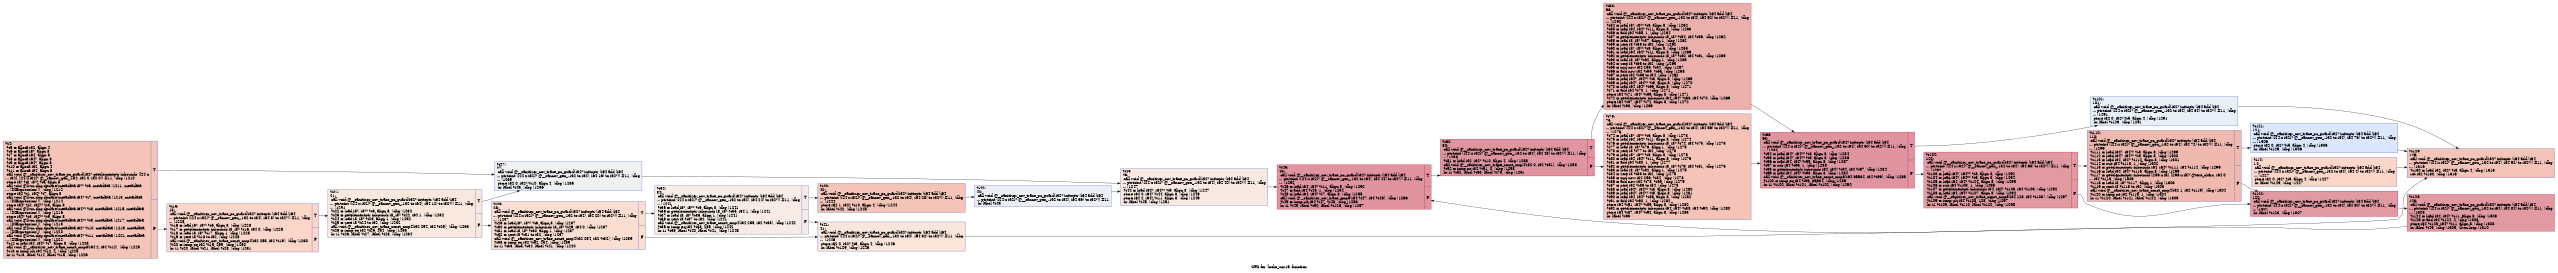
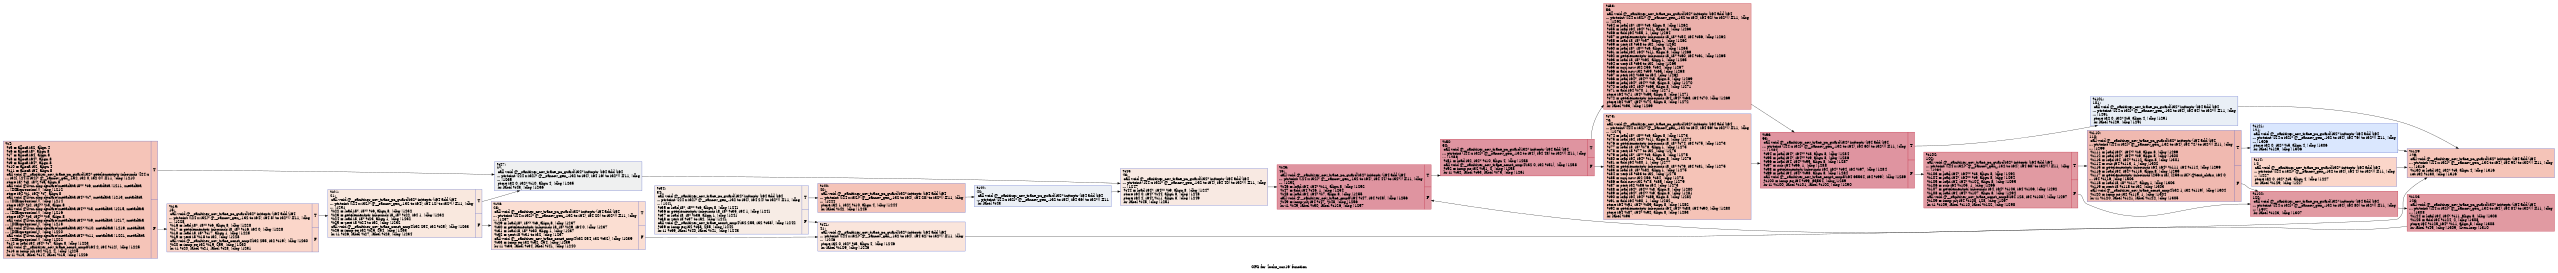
edge "%28:" -> "%34:": removed
